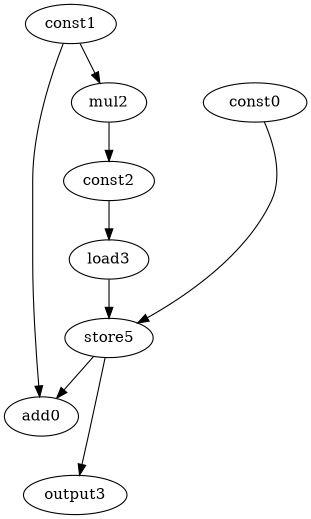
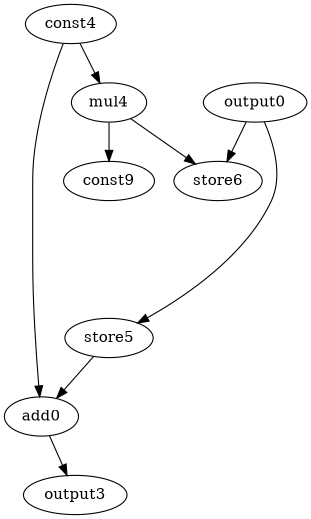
node "const1": label "const1" -> "const4"
node "mul2": label "mul2" -> "mul4"
node "const0": label "const0" -> "output0"
node "const2": label "const2" -> "const9"
node "store6": added
node "load3": removed
edge "store5" -> "output3": now "add0" -> "output3"
